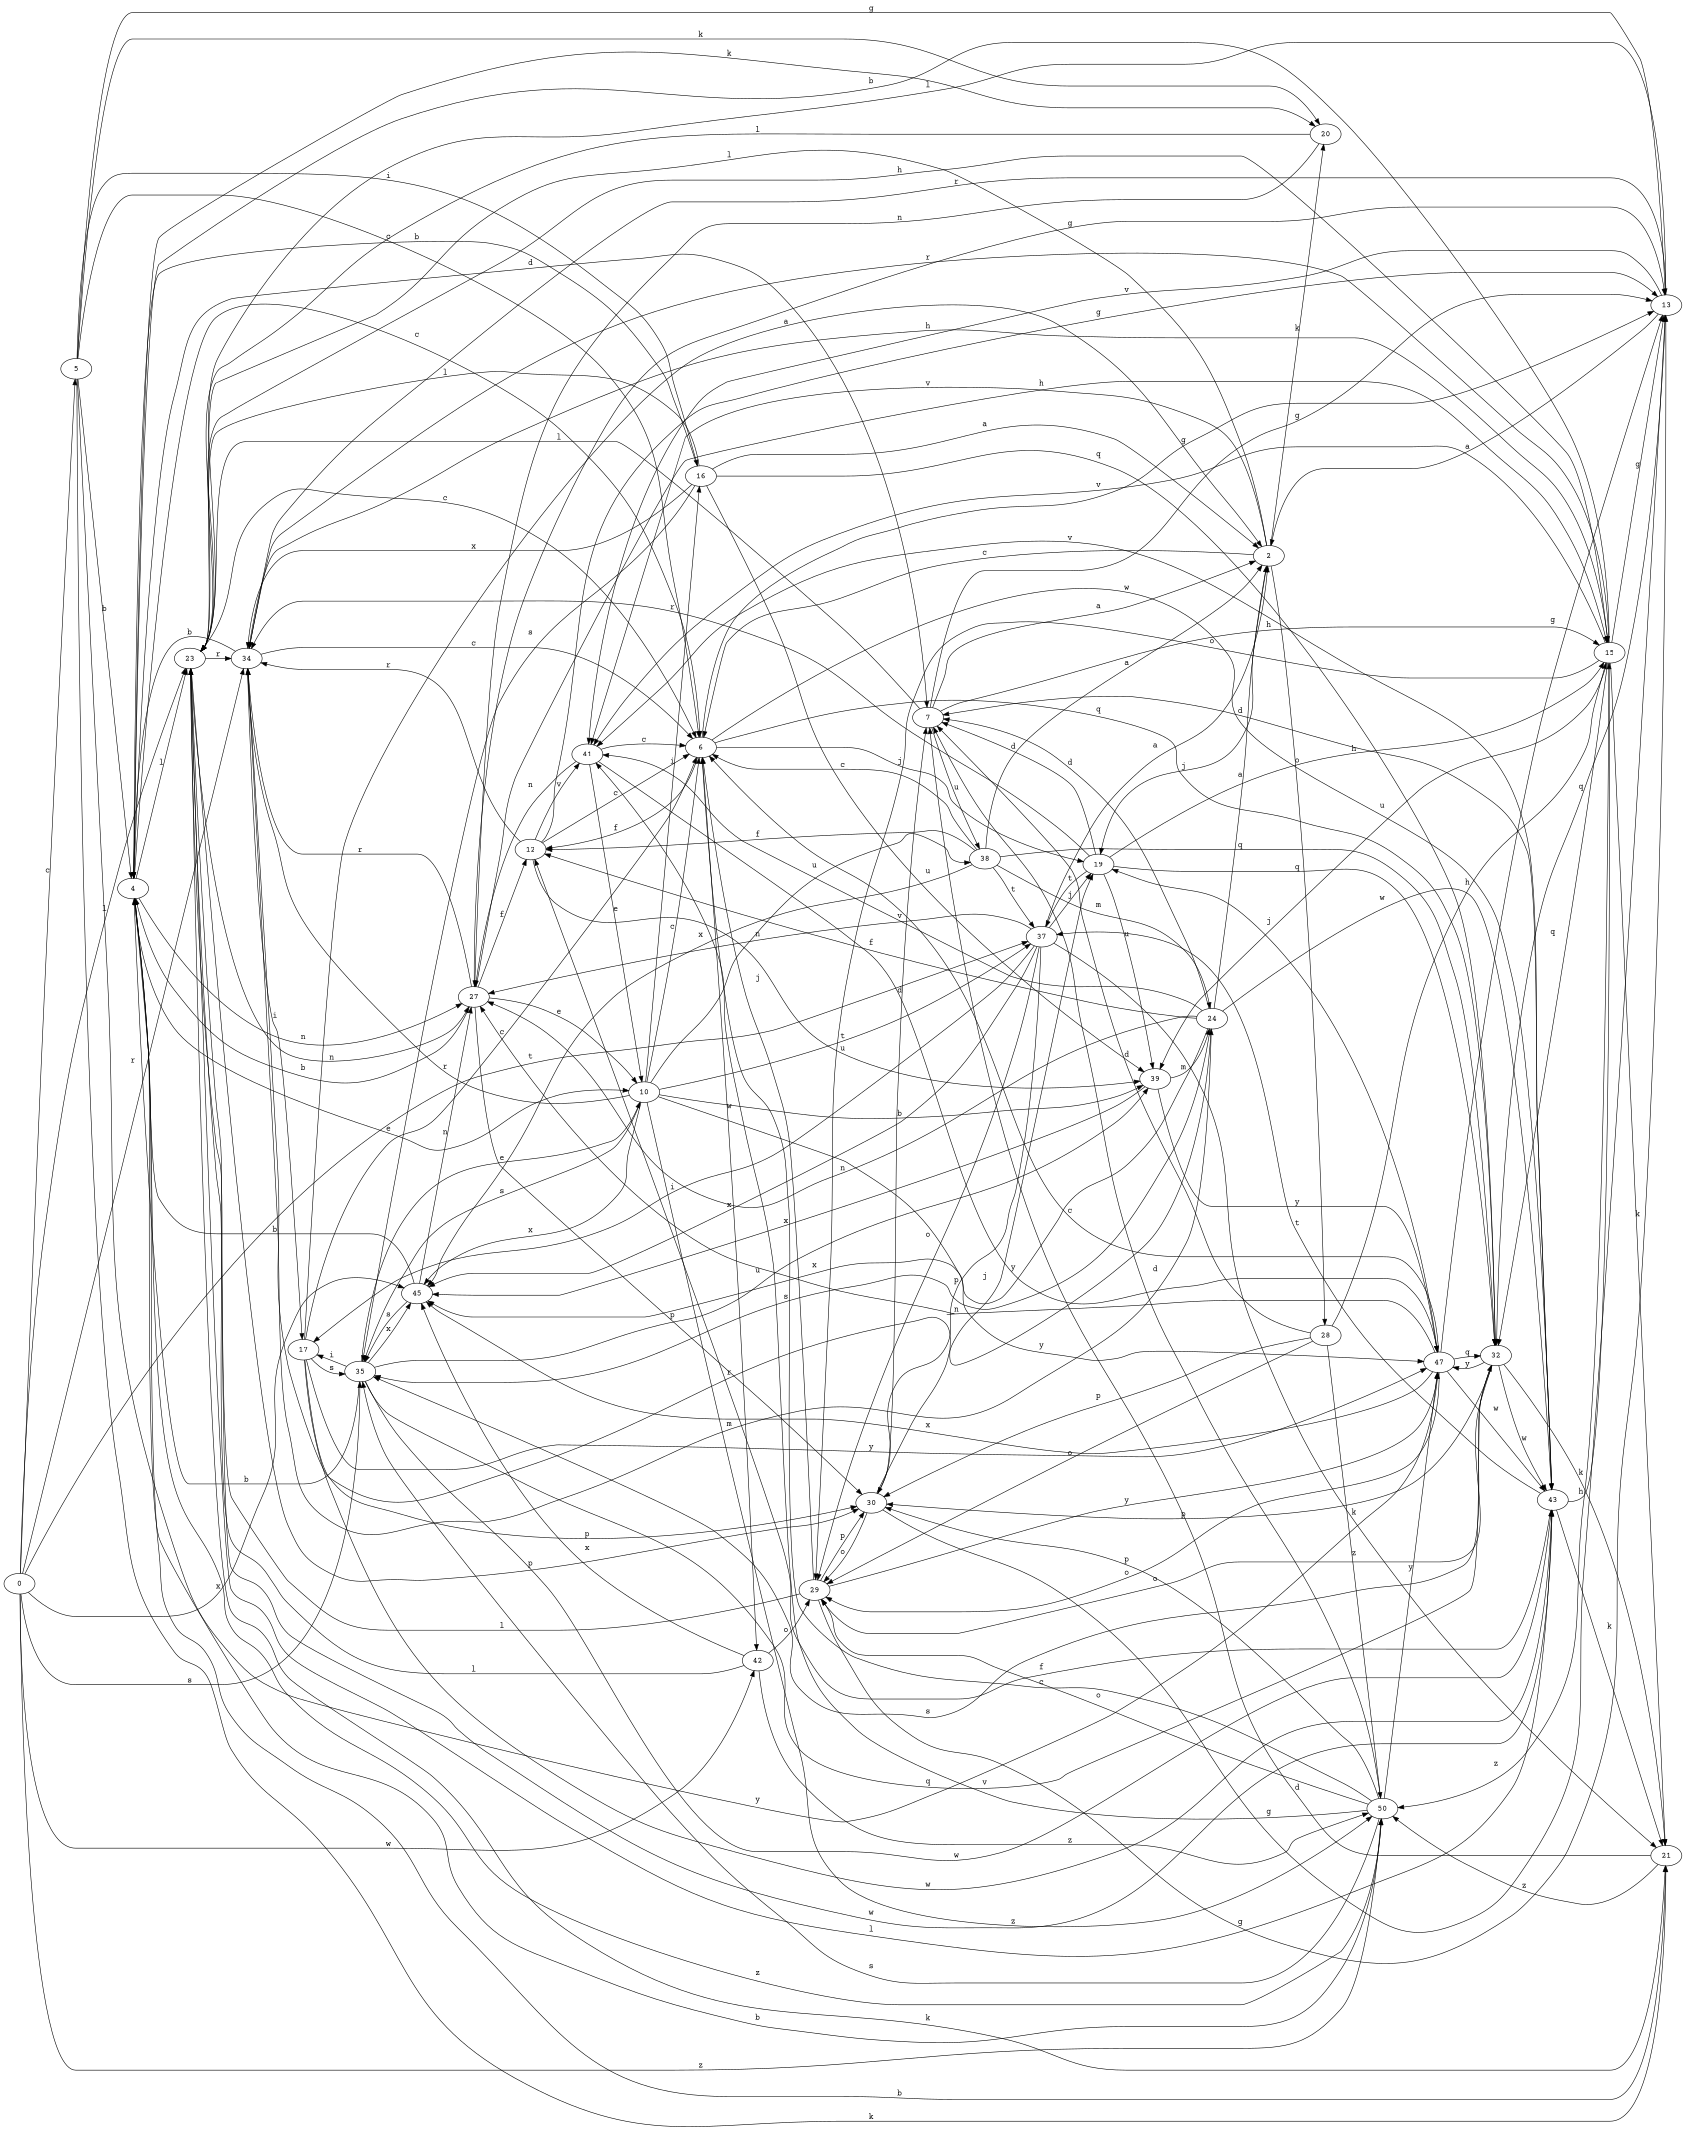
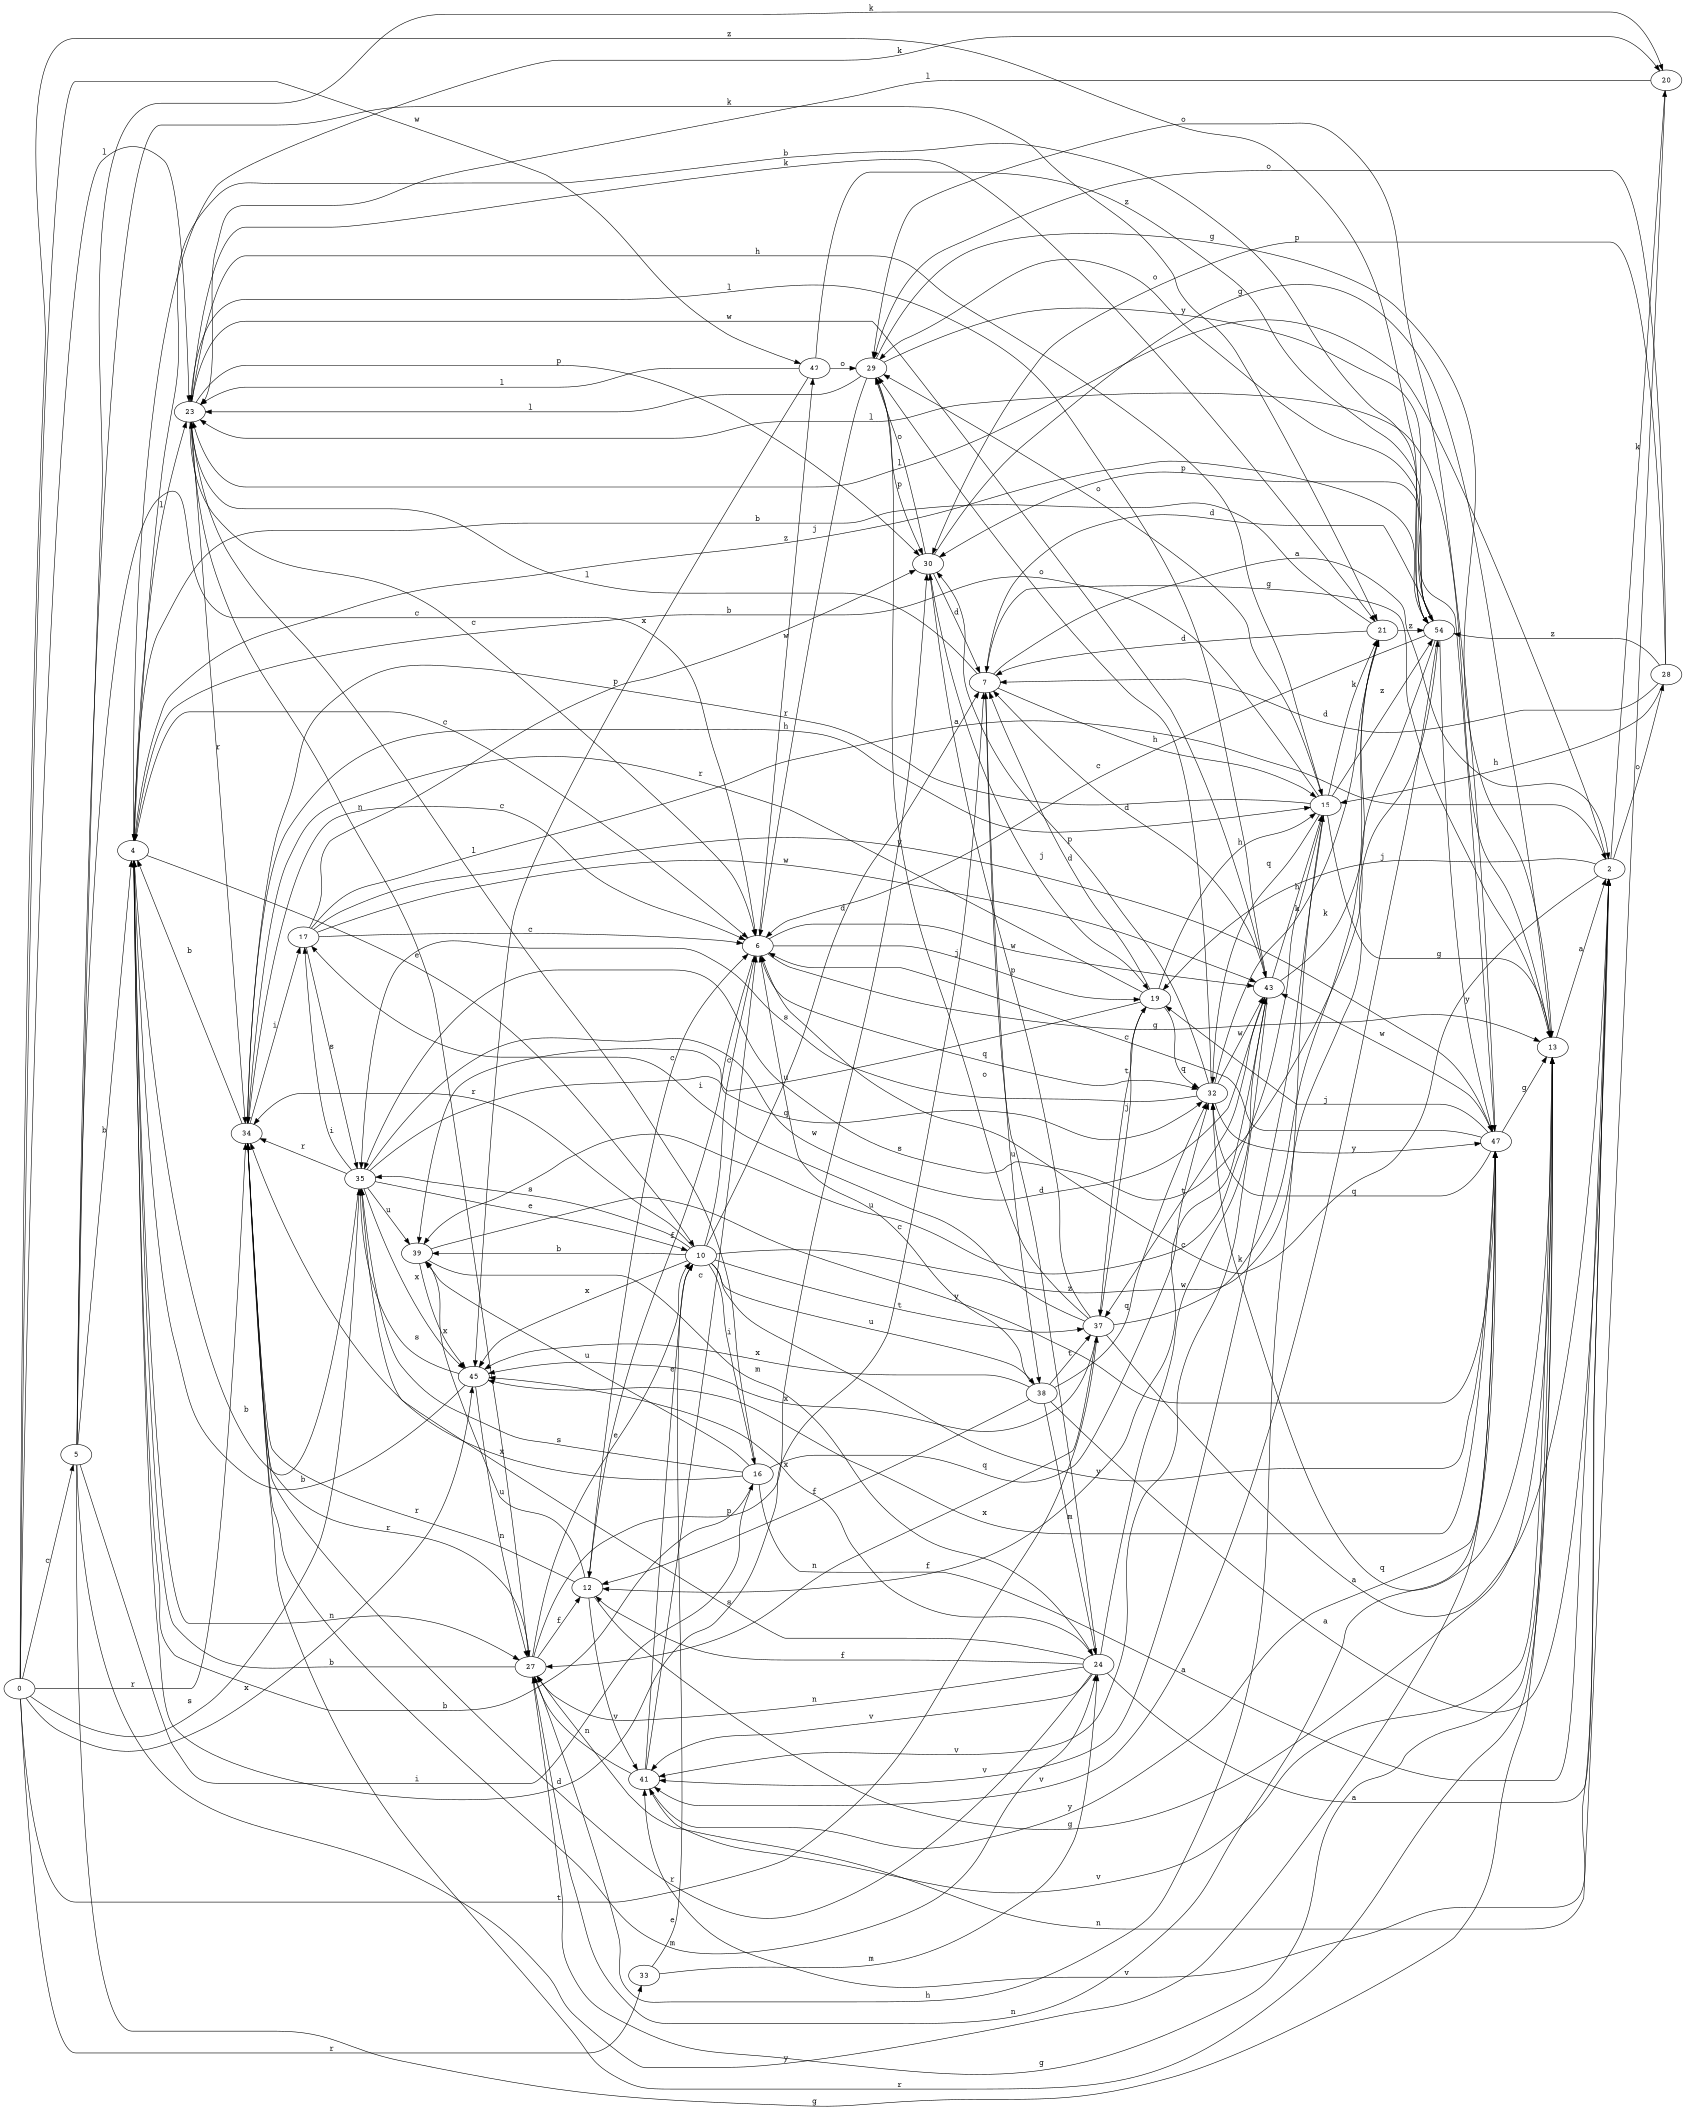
edge "10" -> "7": added, label "d"
edge "35" -> "34": added, label "r"
node "50": label "50" -> "54"
node "33": added
